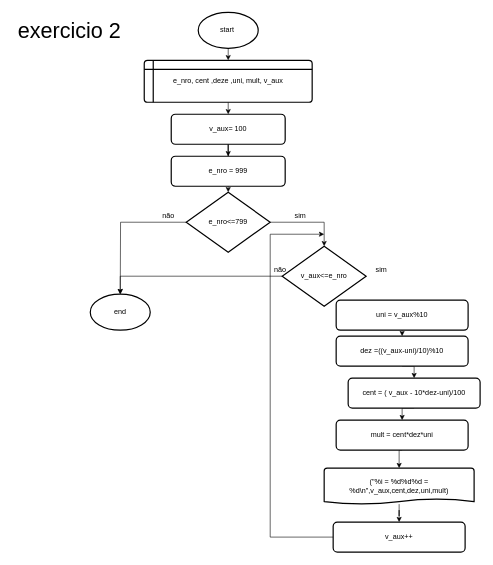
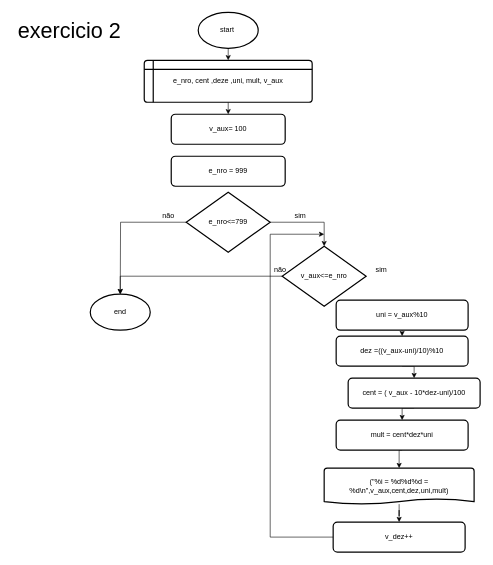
edge "v_aux= 100" -> "e_nro = 999": removed
edge "e_nro = 999" -> "e_nro<=799": removed
node "v_aux++": label "v_aux++" -> "v_dez++"
